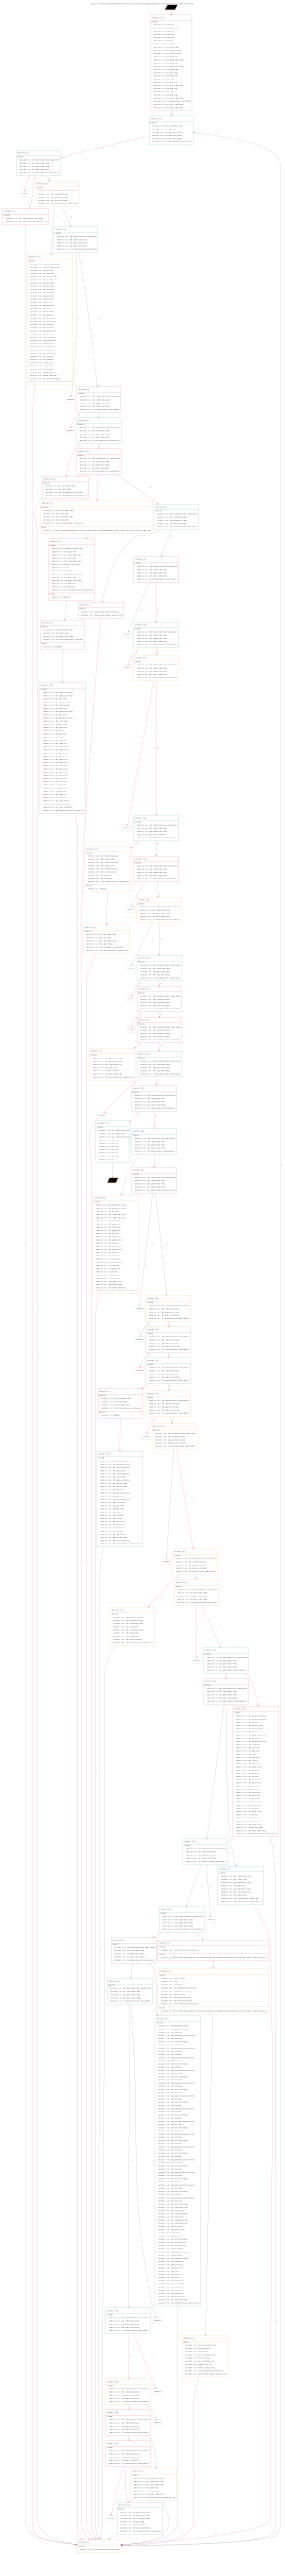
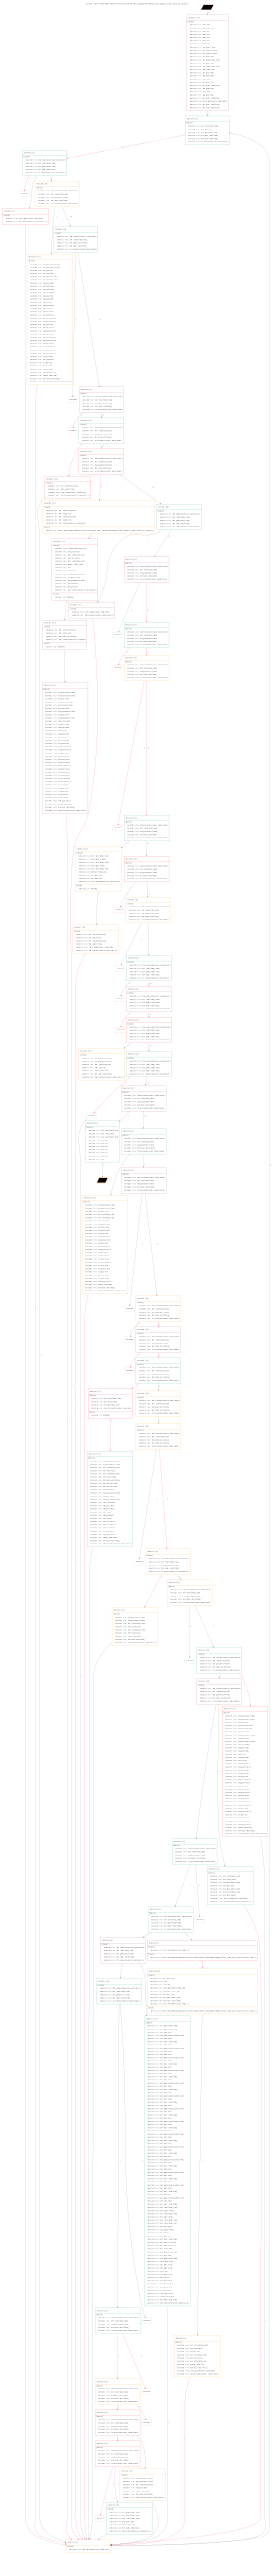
node "0x4028e8": removed
